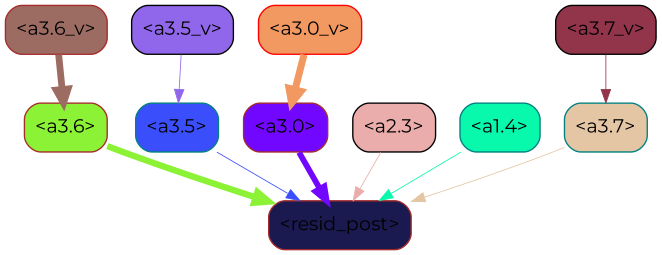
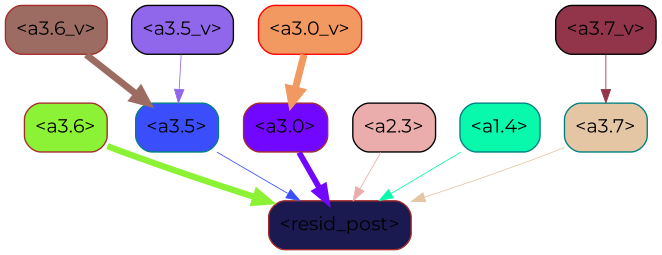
edge "<a3.6_v>" -> "<a3.6>": now "<a3.6_v>" -> "<a3.5>"
